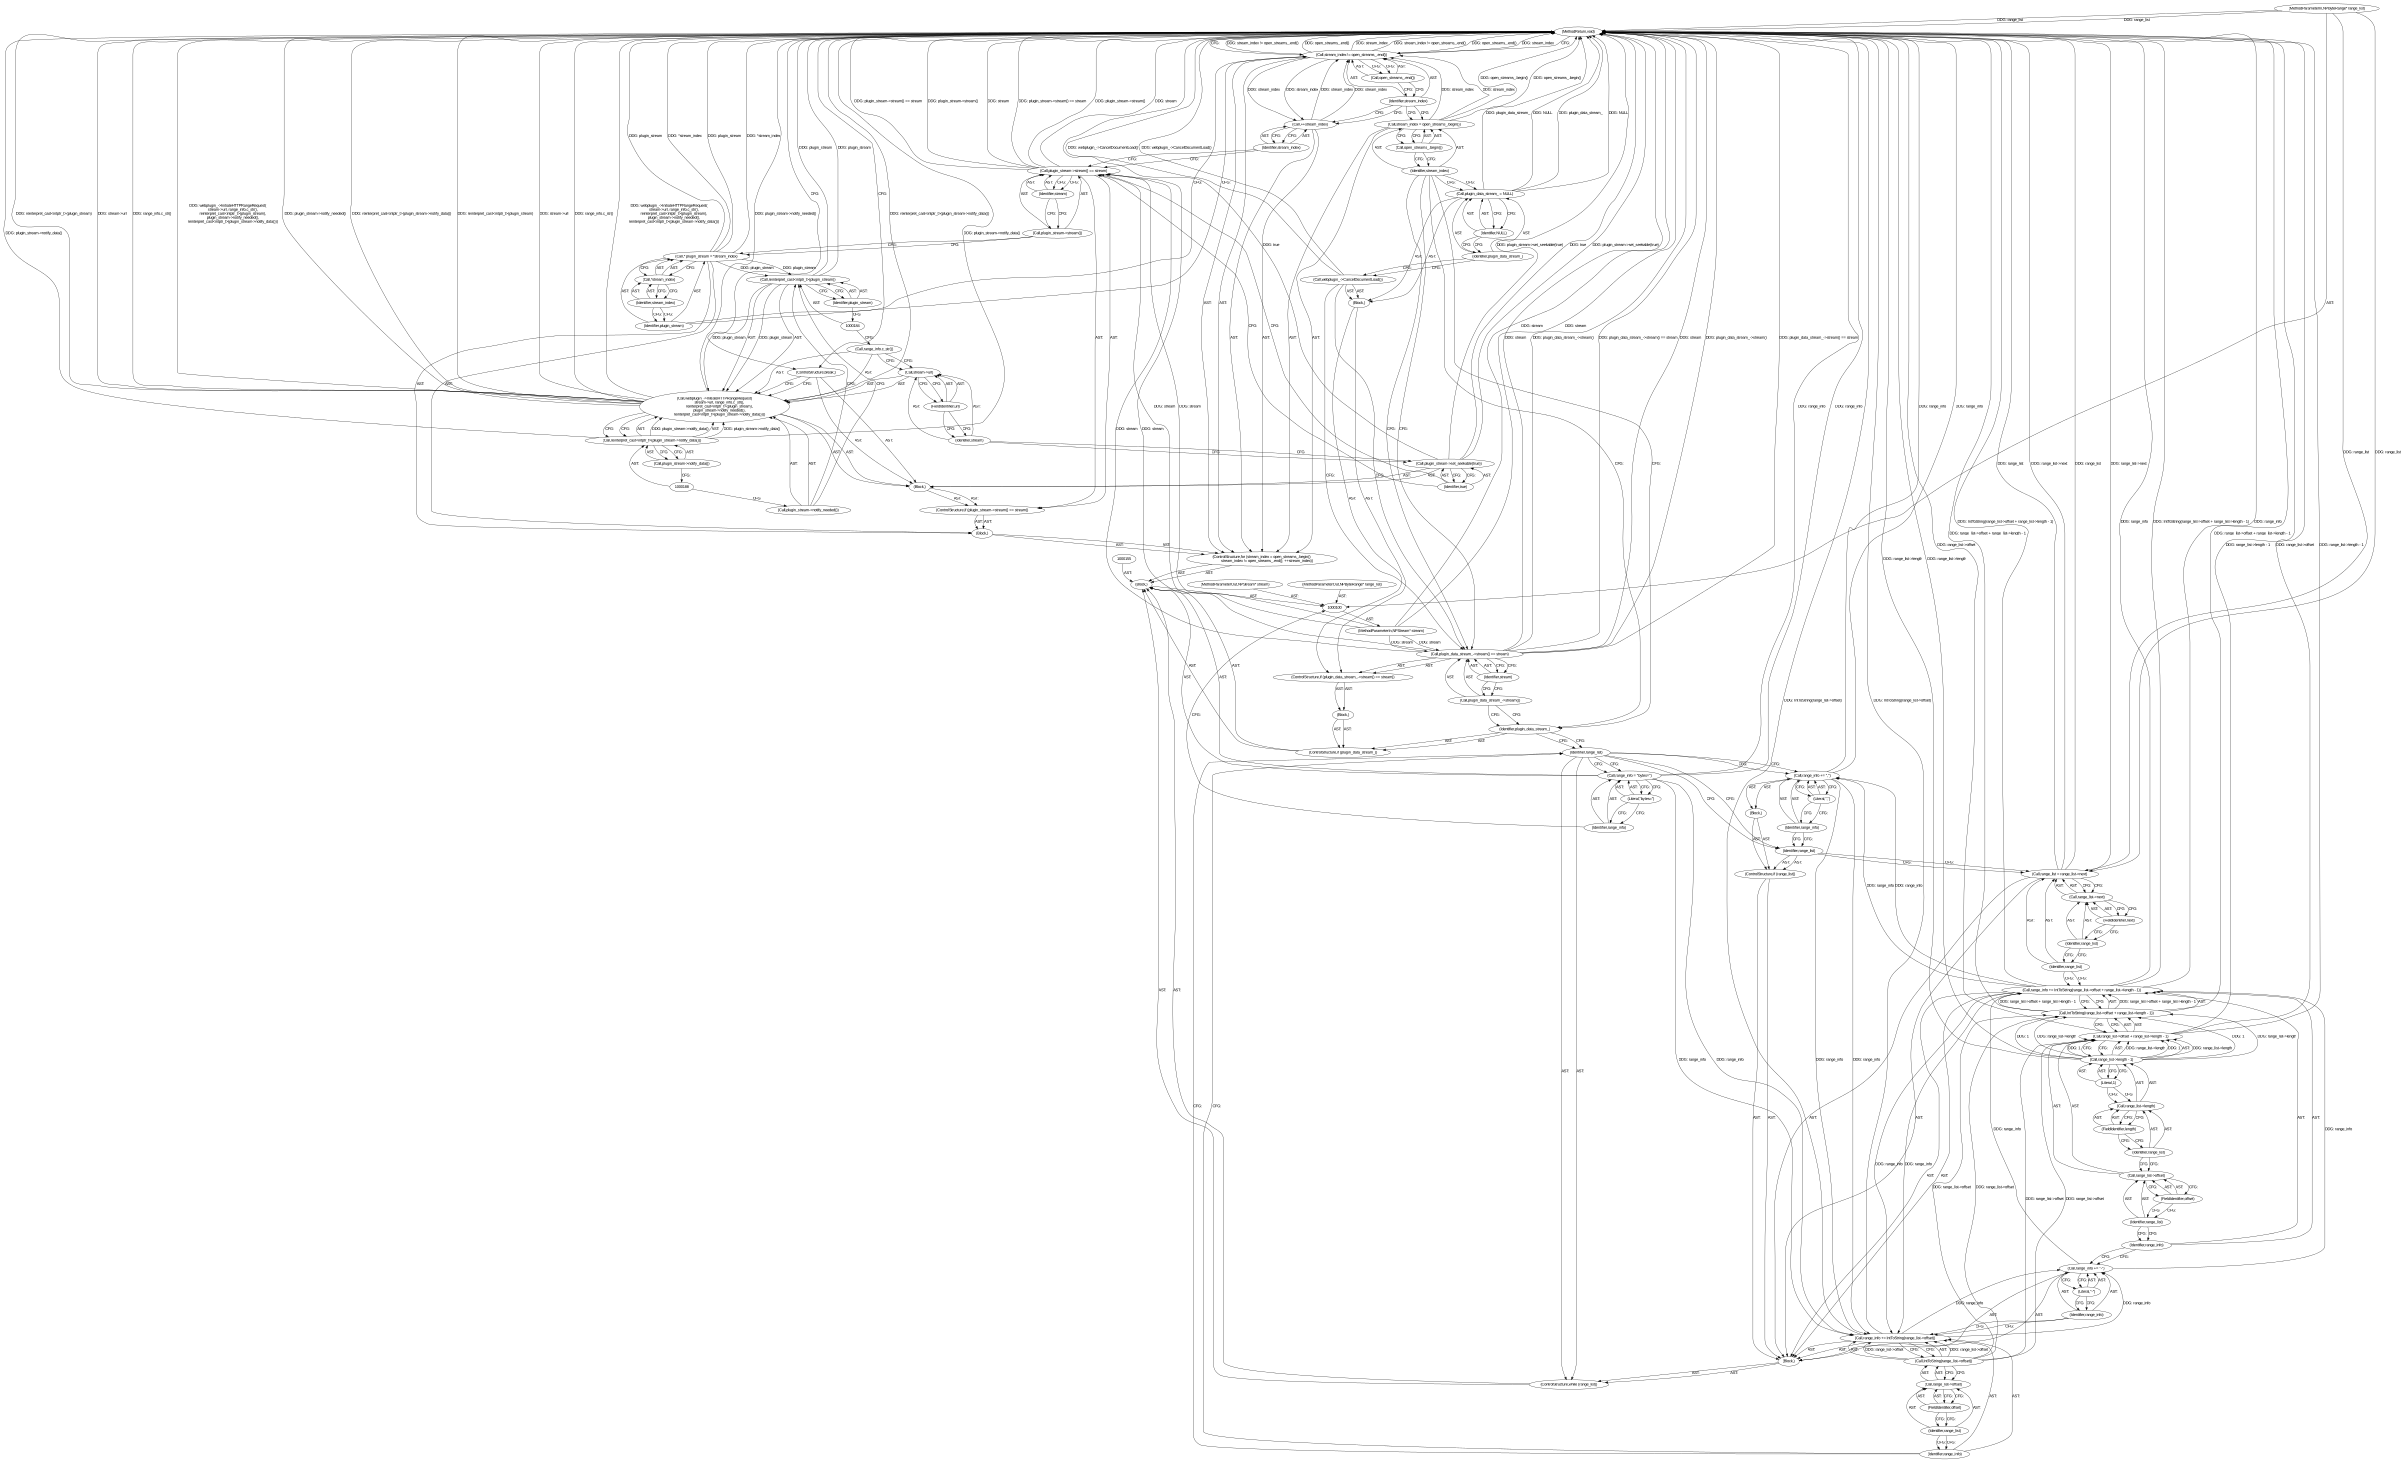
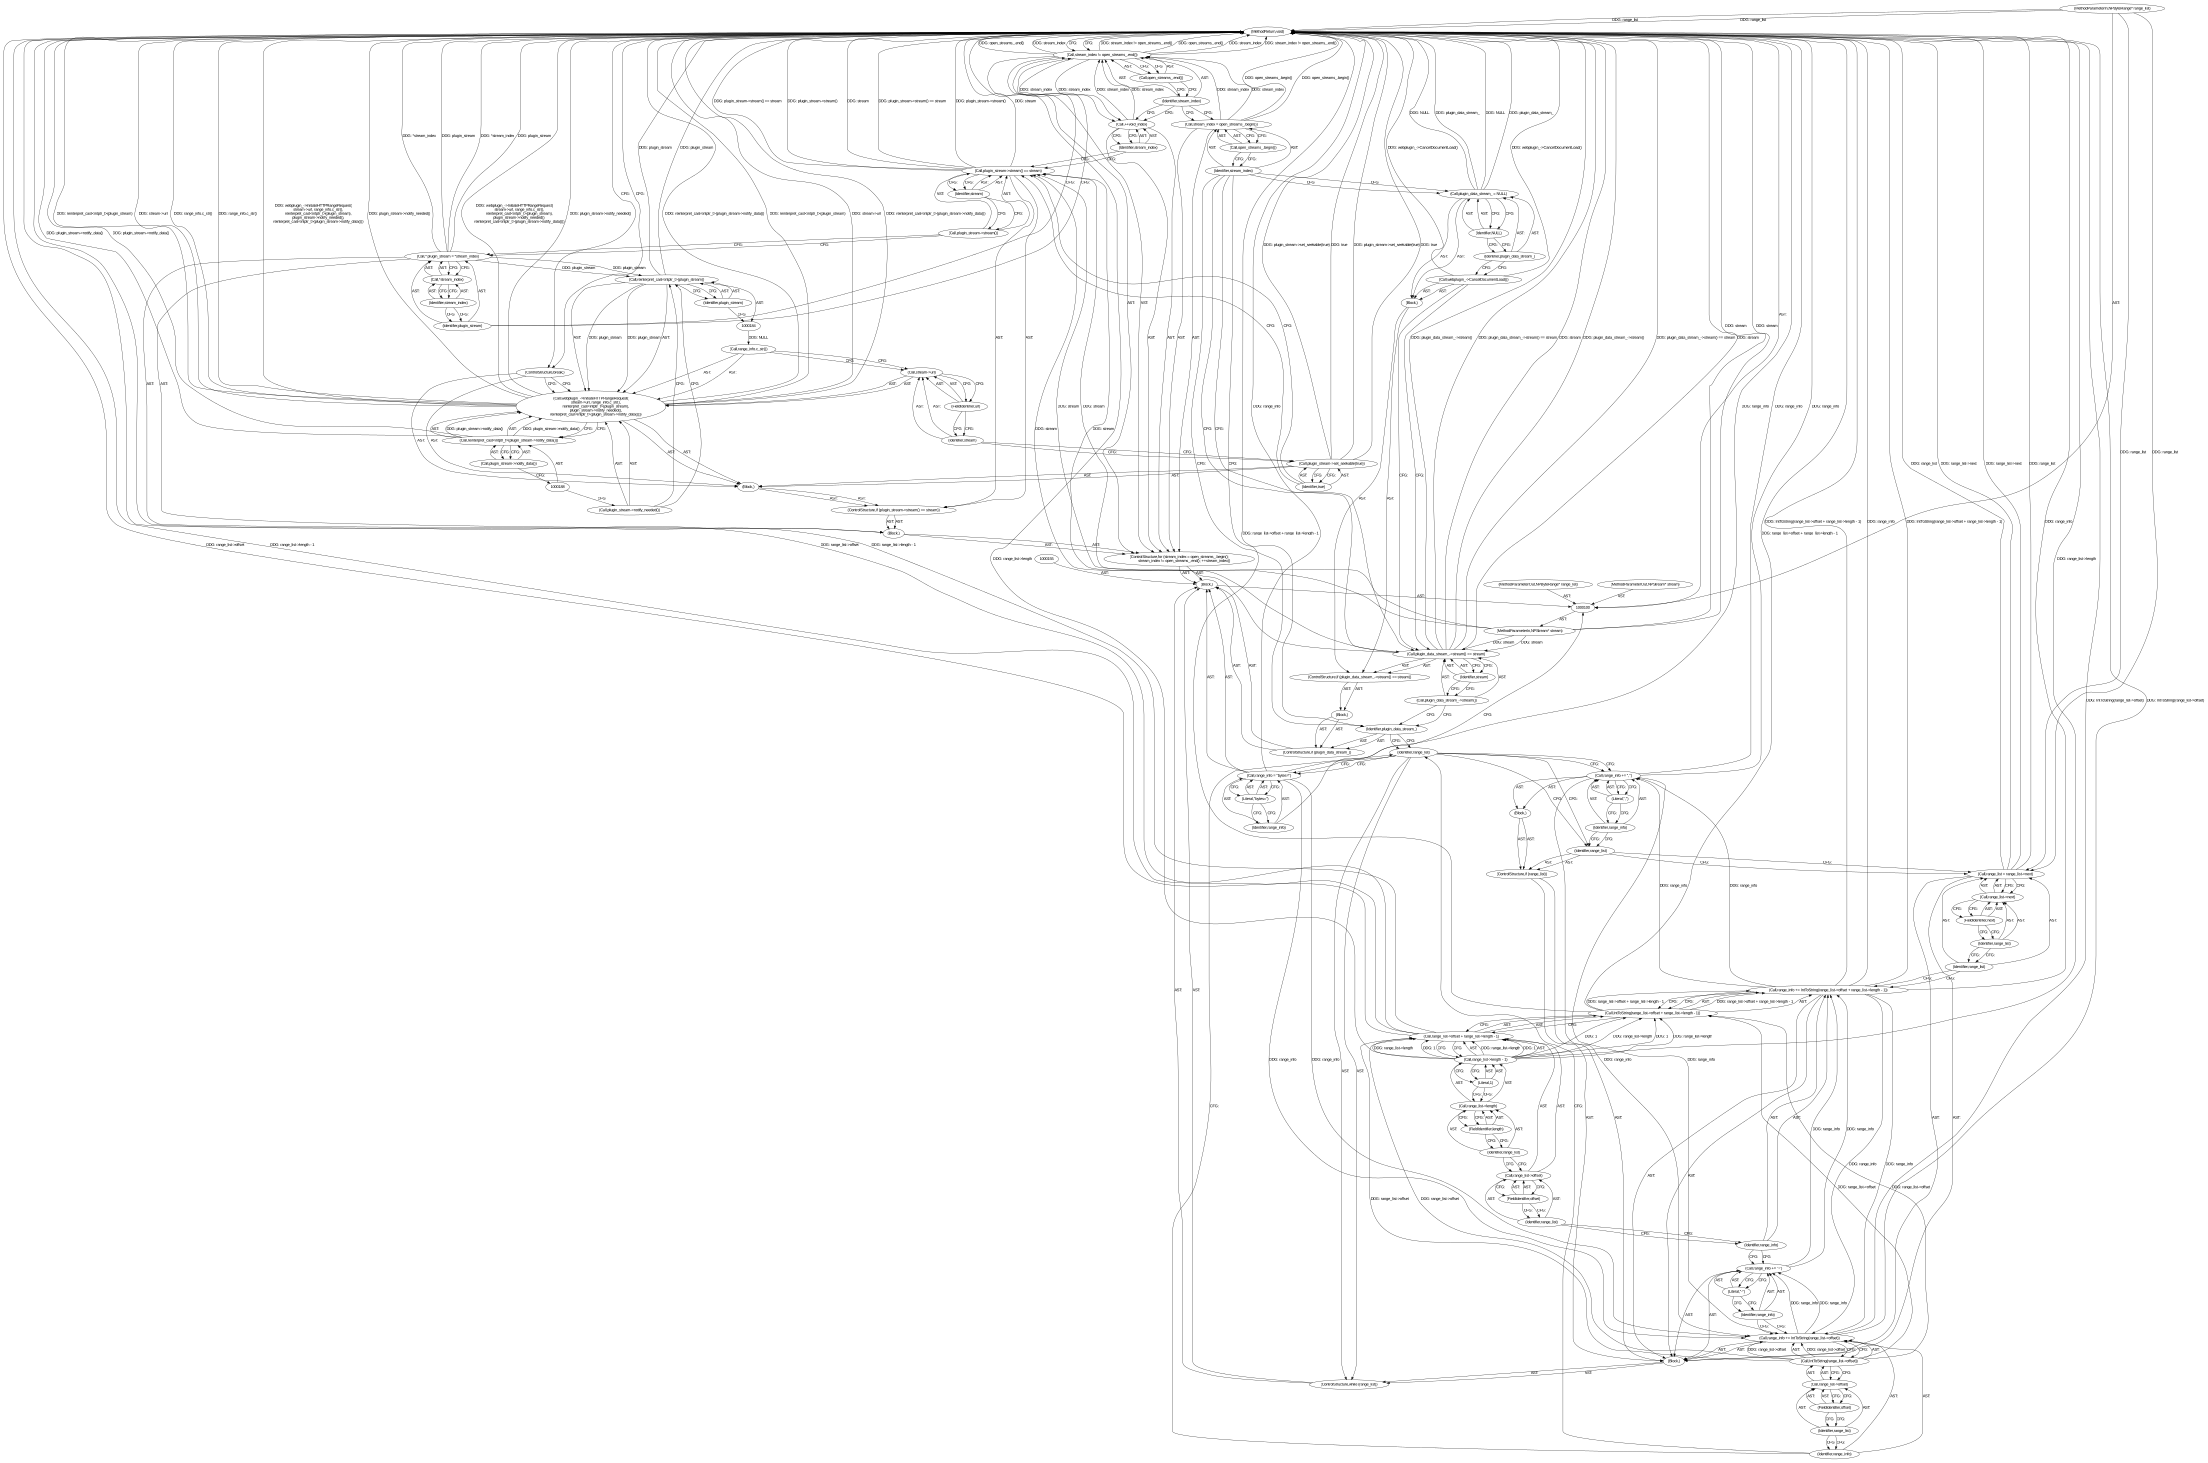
node "(Call,++stream_index)": label "(Call,++stream_index)" -> "(Call,++void_index)"
edge "(MethodReturn,void)" -> "1000100": added, label "AST:"
edge "1000184" -> "(Call,reinterpret_cast<intptr_t>(plugin_stream))": reversed
edge "1000184" -> "(Call,range_info.c_str())": label "CFG: " -> "DDG: NULL"
